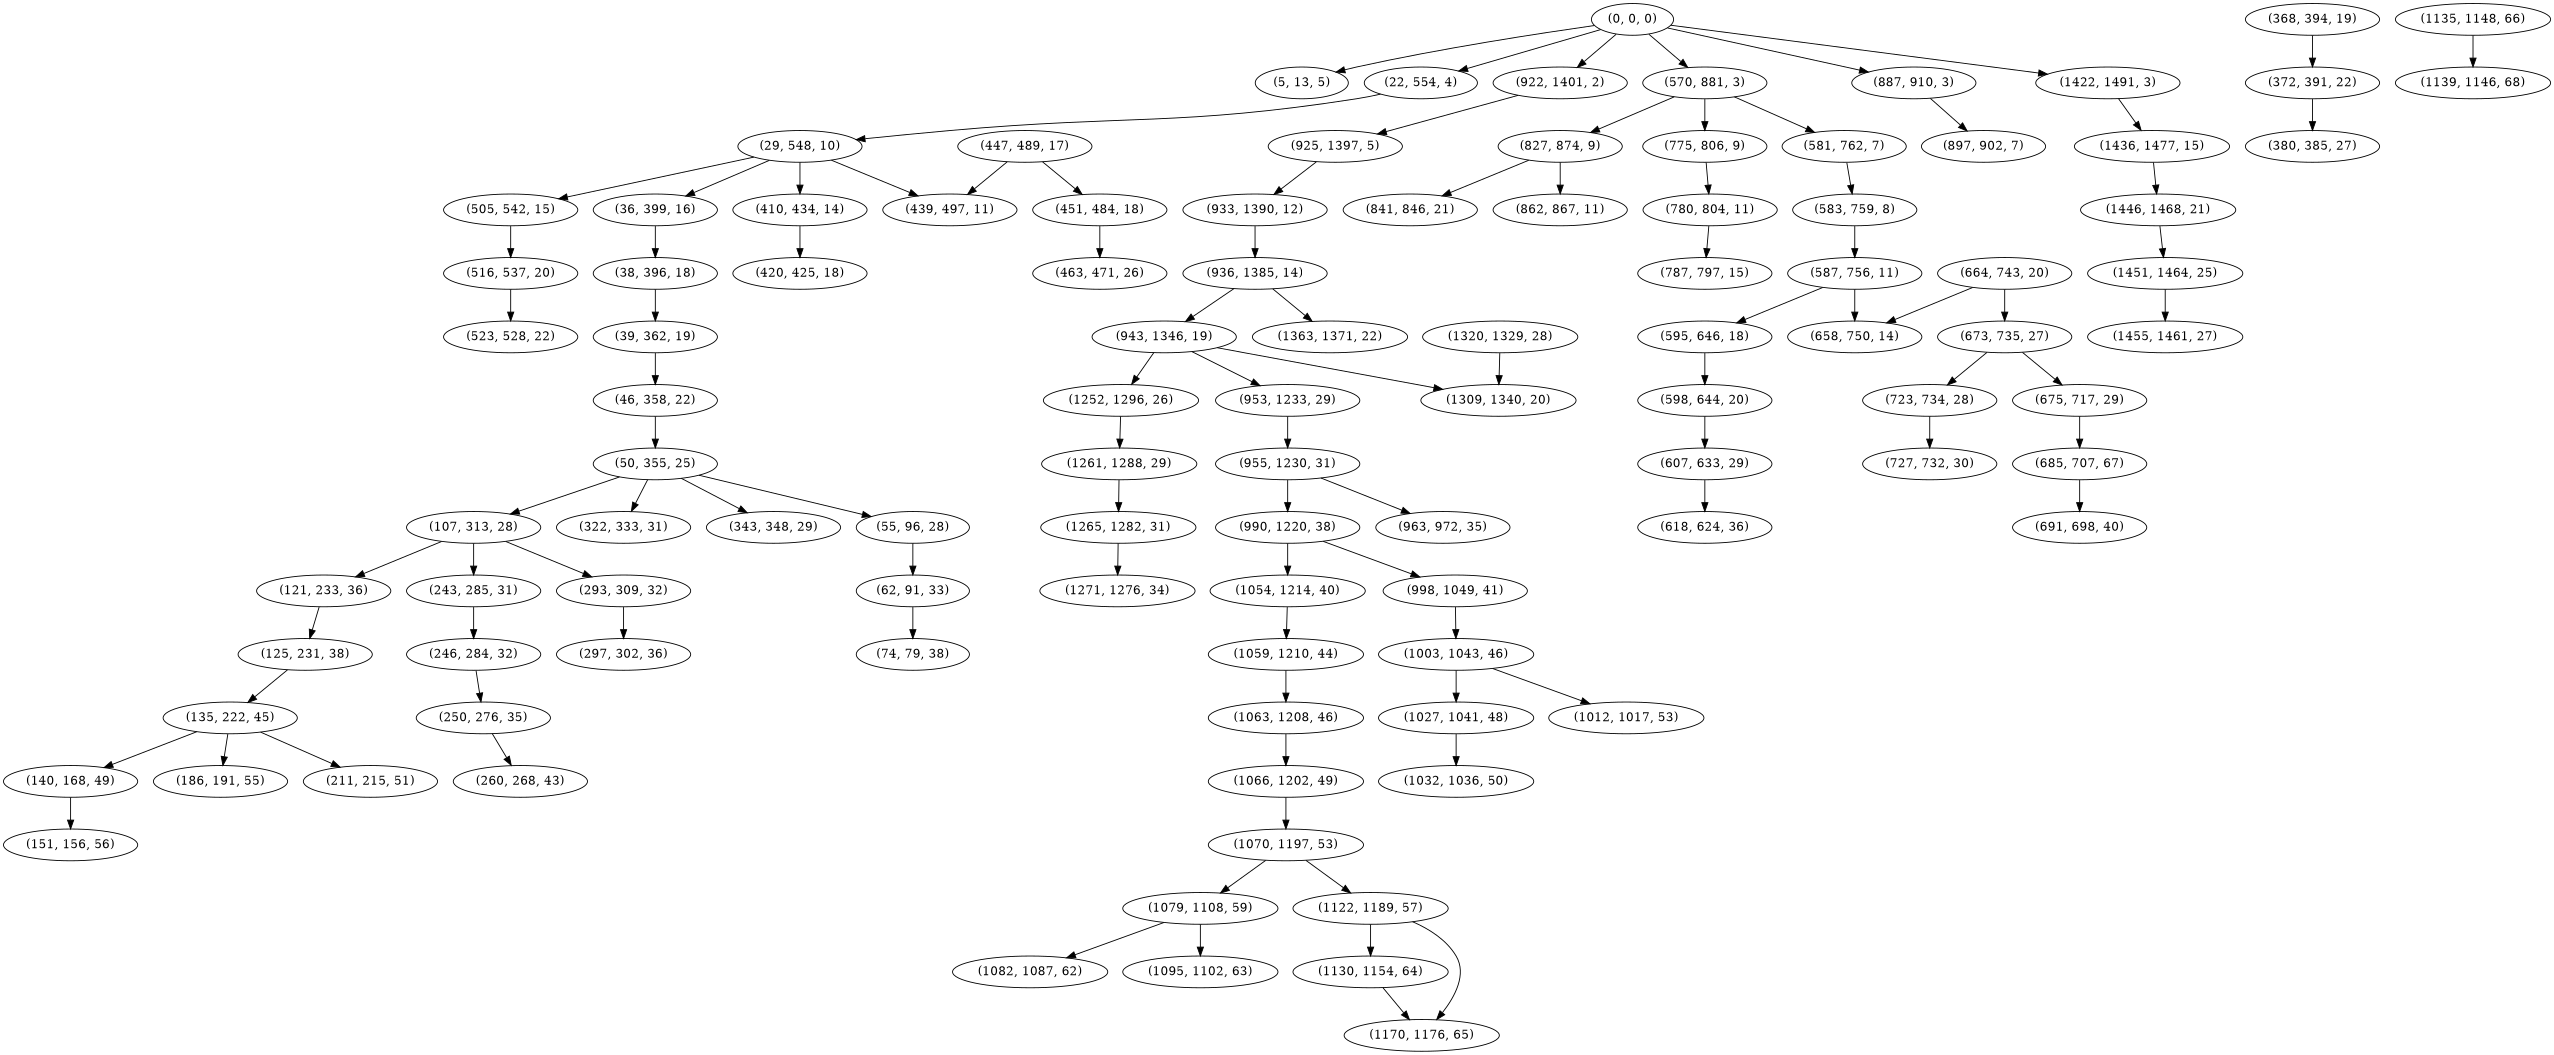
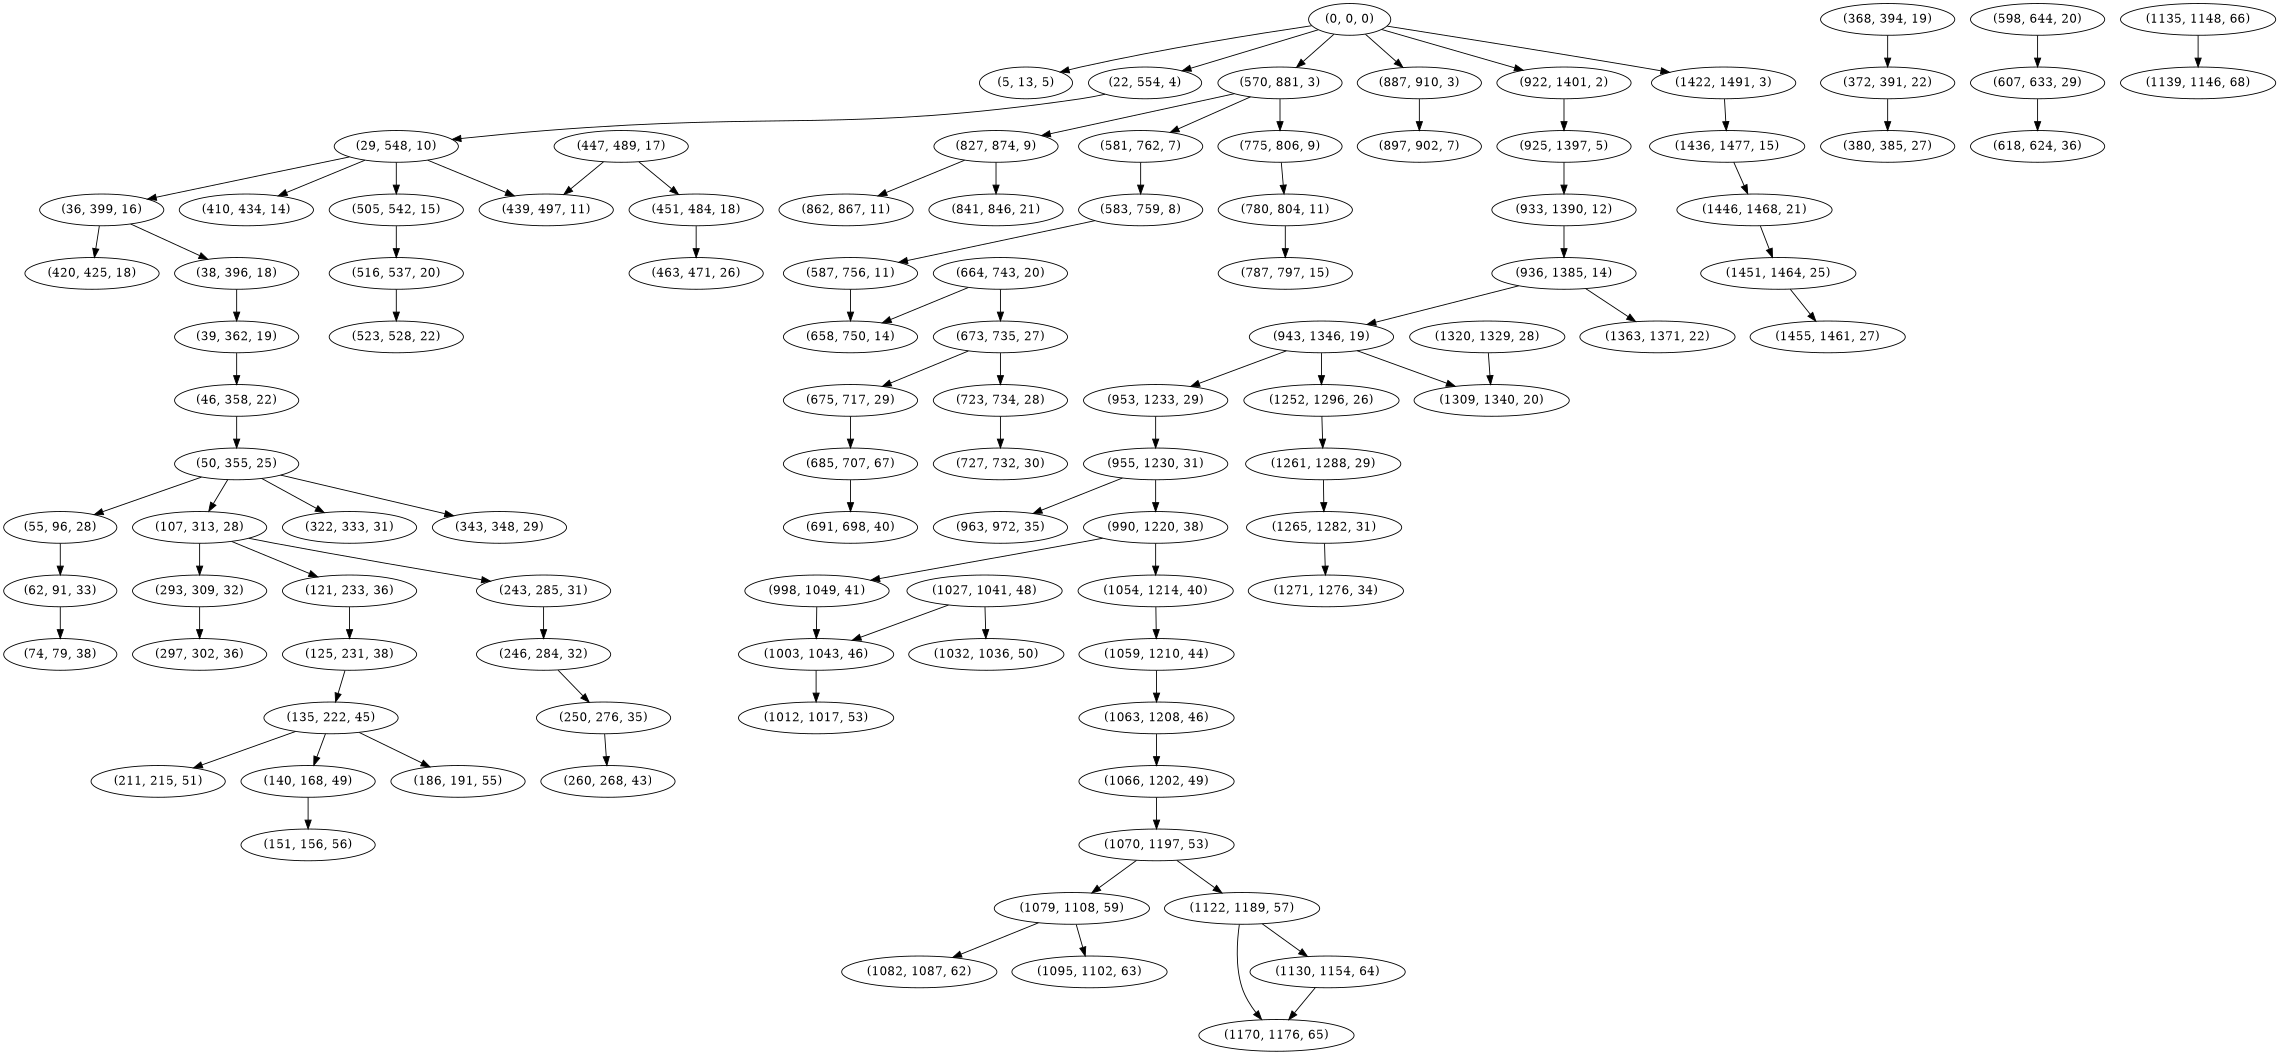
edge "(410, 434, 14)" -> "(420, 425, 18)": now "(36, 399, 16)" -> "(420, 425, 18)"
node "(595, 646, 18)": removed
edge "(1003, 1043, 46)" -> "(1027, 1041, 48)": reversed
